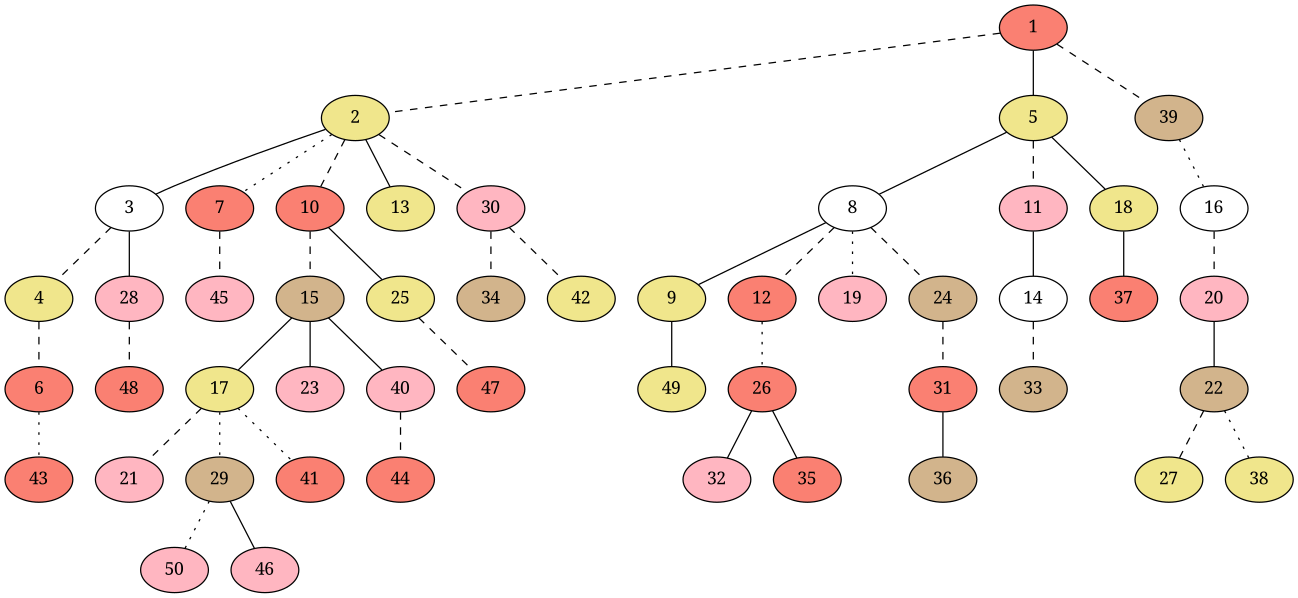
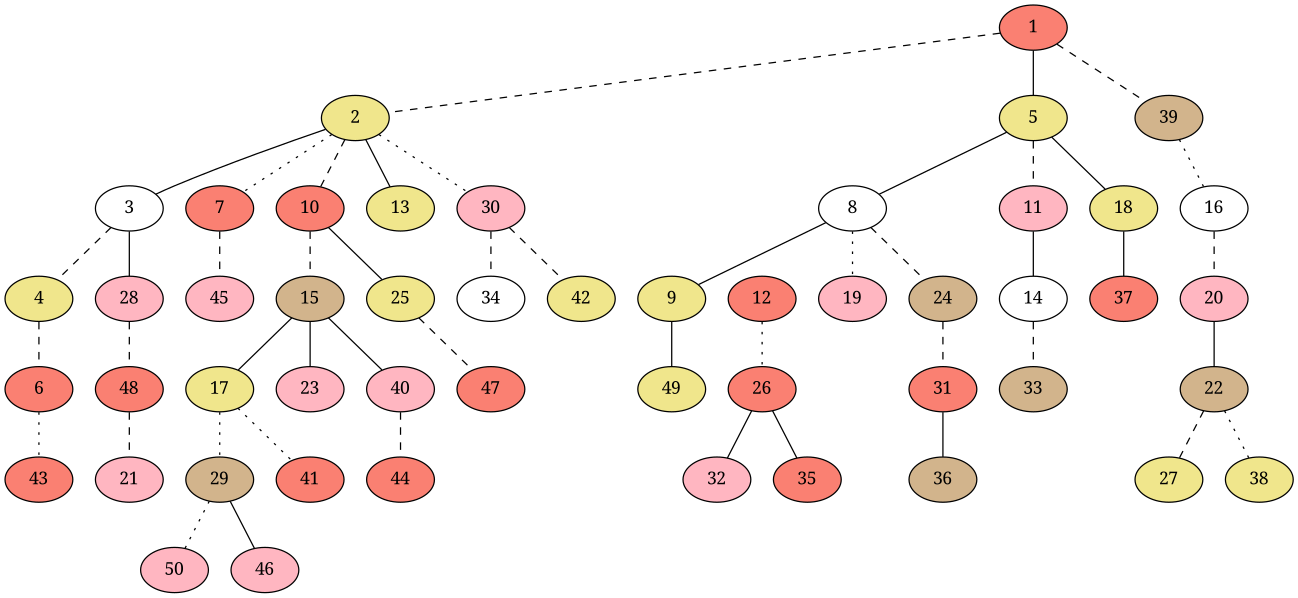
edge "2" -- "30": style dashed -> dotted
edge "8" -- "12": removed
node "34": fillcolor tan -> white
edge "17" -- "21": now "48" -- "21"
